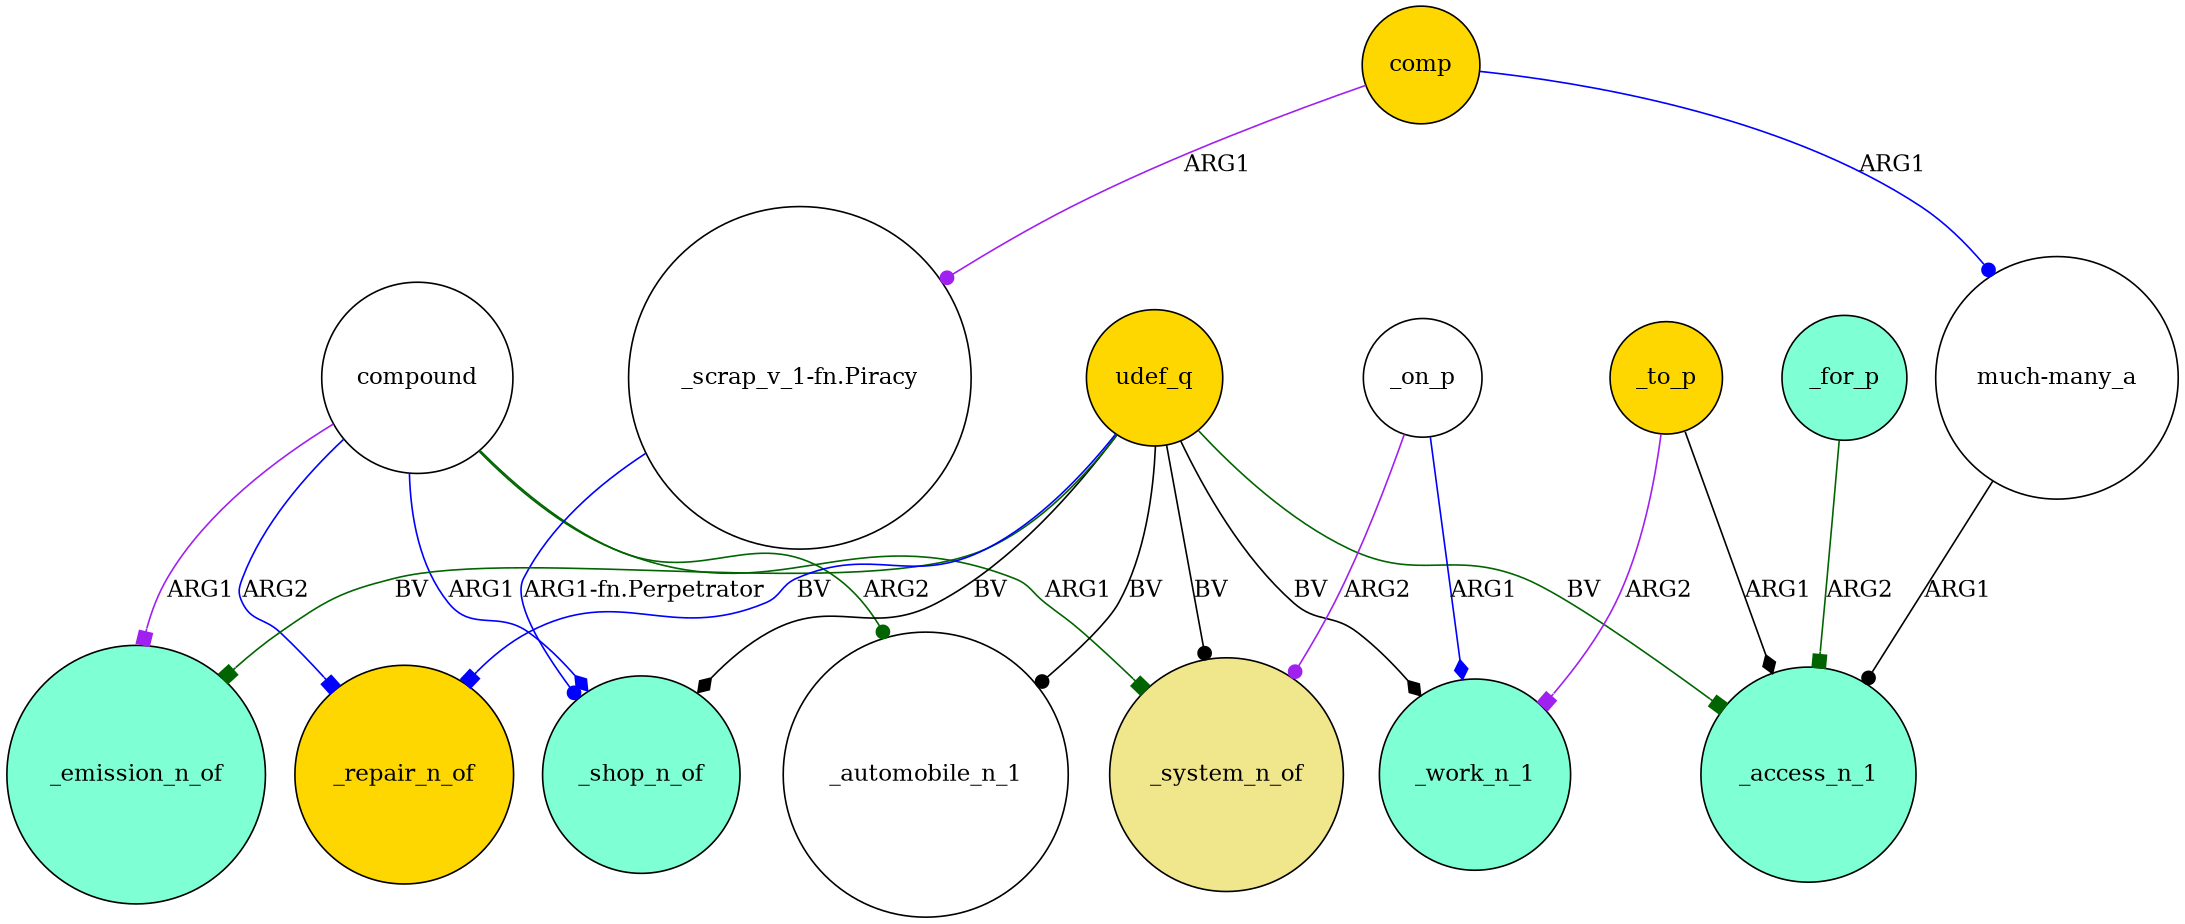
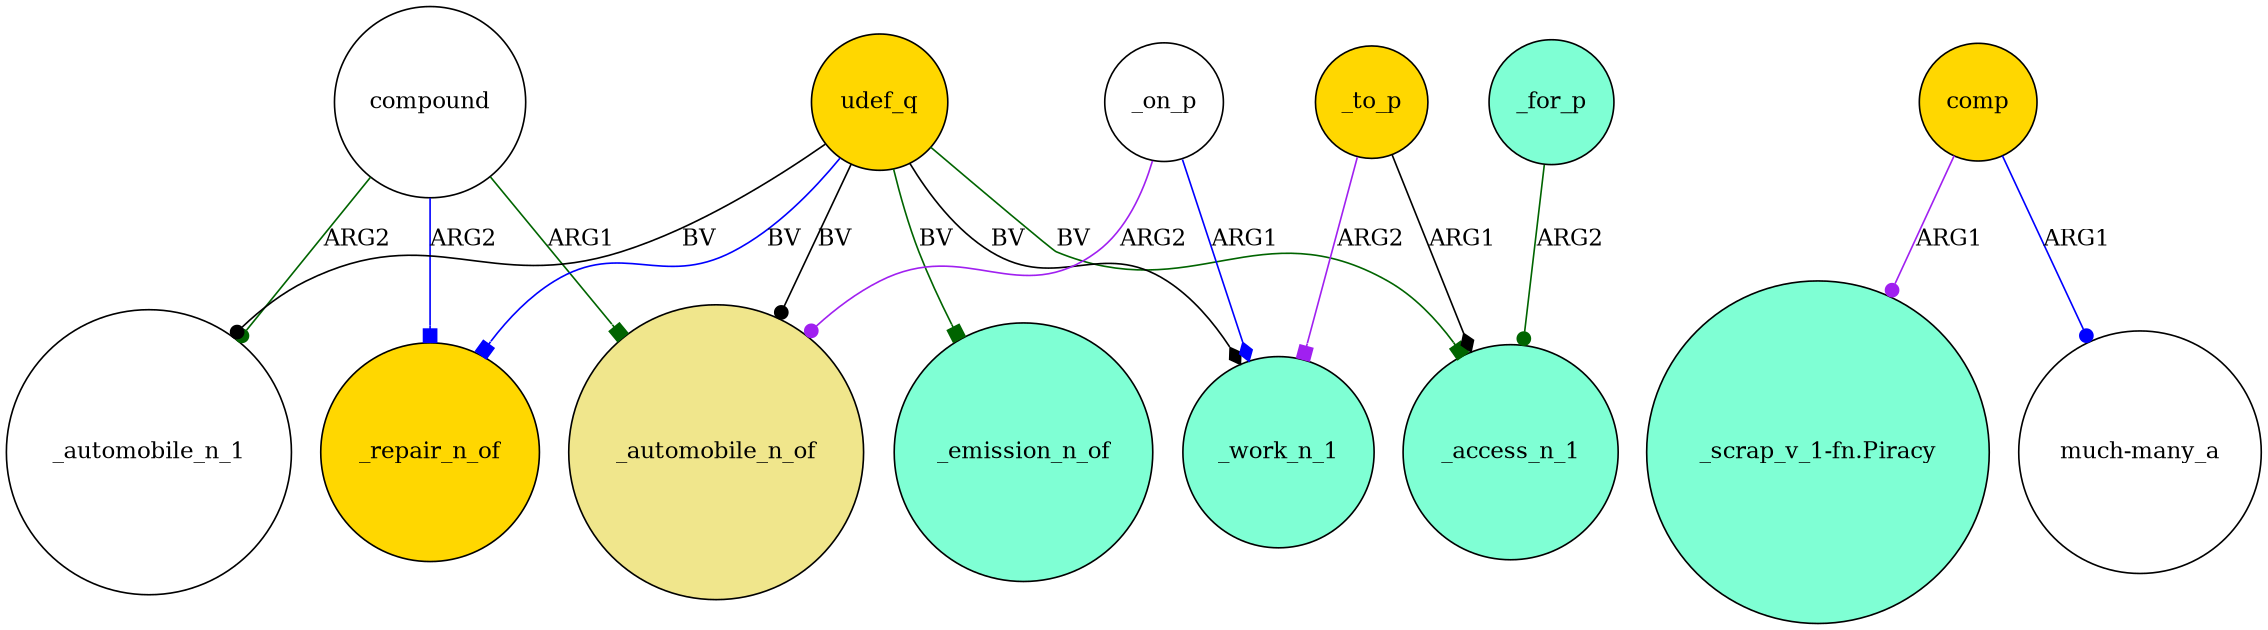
node "_scrap_v_1-fn.Piracy": fillcolor white -> aquamarine
edge "compound" -> "_emission_n_of": removed, label "ARG1"
edge "_for_p" -> "_access_n_1": arrowhead box -> dot
edge "much-many_a" -> "_access_n_1": removed, label "ARG1"
node "_shop_n_of": removed
node "_system_n_of": label "_system_n_of" -> "_automobile_n_of"
